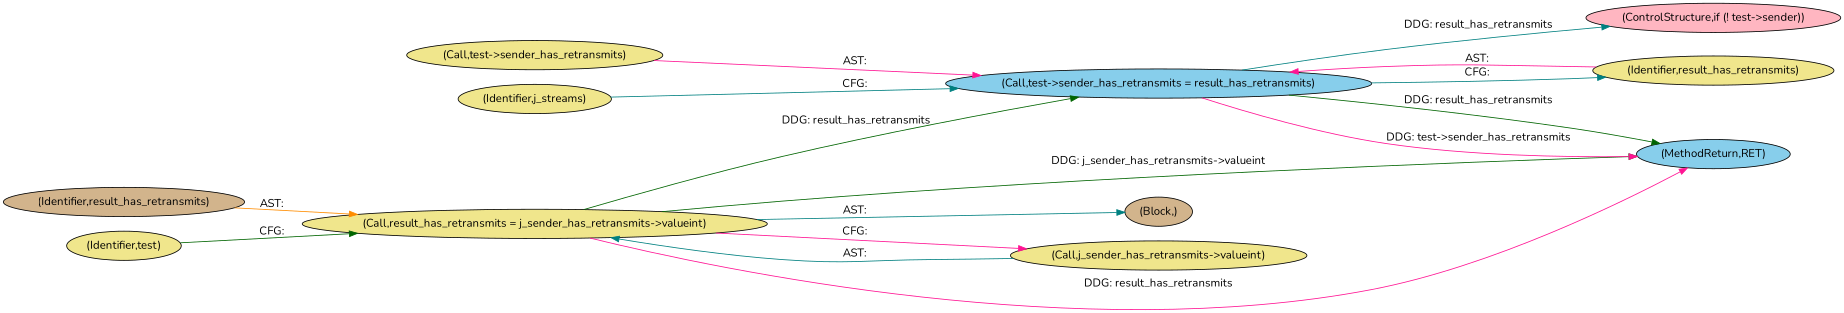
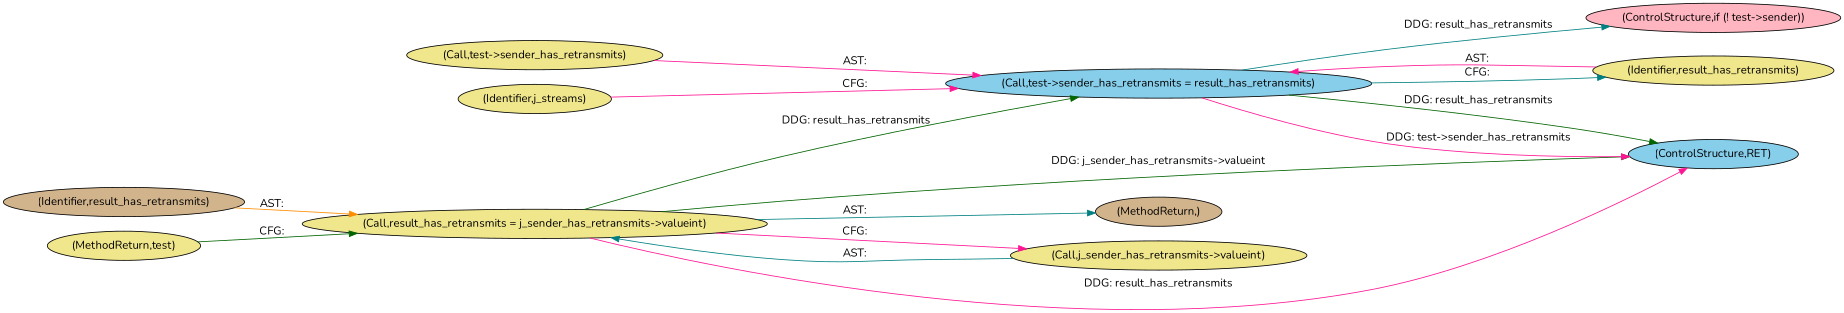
edge "(Identifier,j_streams)" -> "(Call,test->sender_has_retransmits = result_has_retransmits)": color teal -> deeppink
node "(MethodReturn,RET)": label "(MethodReturn,RET)" -> "(ControlStructure,RET)"
node "(Block,)": label "(Block,)" -> "(MethodReturn,)"
node "(Identifier,test)": label "(Identifier,test)" -> "(MethodReturn,test)"
